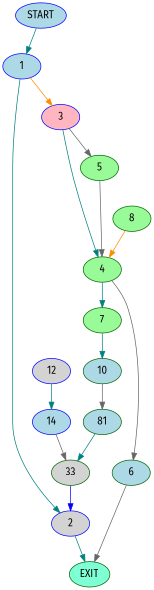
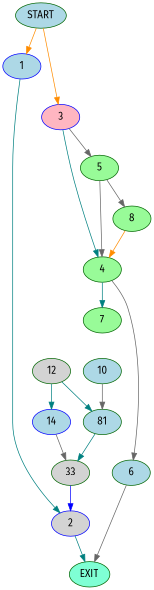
node "START": color blue -> darkgreen
edge "START" -> "1": color teal -> darkorange
edge "1" -> "3": now "START" -> "3"
edge "5" -> "8": added
edge "7" -> "10": removed
node "12": color blue -> darkgreen
edge "12" -> "81": added
